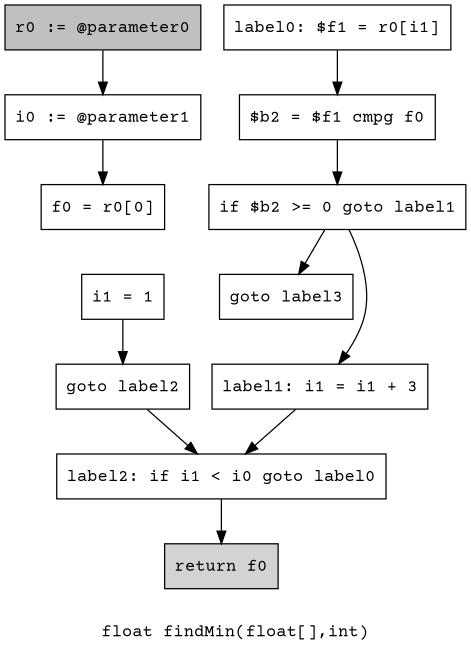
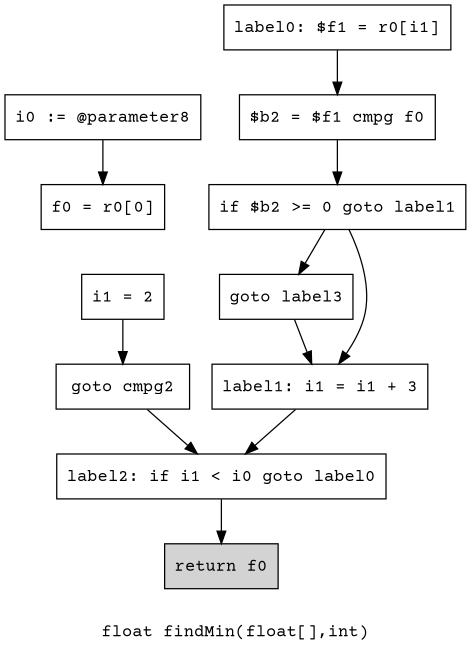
node "r0 := @parameter0": removed
node "i0 := @parameter1": label "i0 := @parameter1" -> "i0 := @parameter8"
node "i1 = 1": label "i1 = 1" -> "i1 = 2"
edge "goto label3" -> "label1: i1 = i1 + 3": added
node "goto label2": label "goto label2" -> "goto cmpg2"
